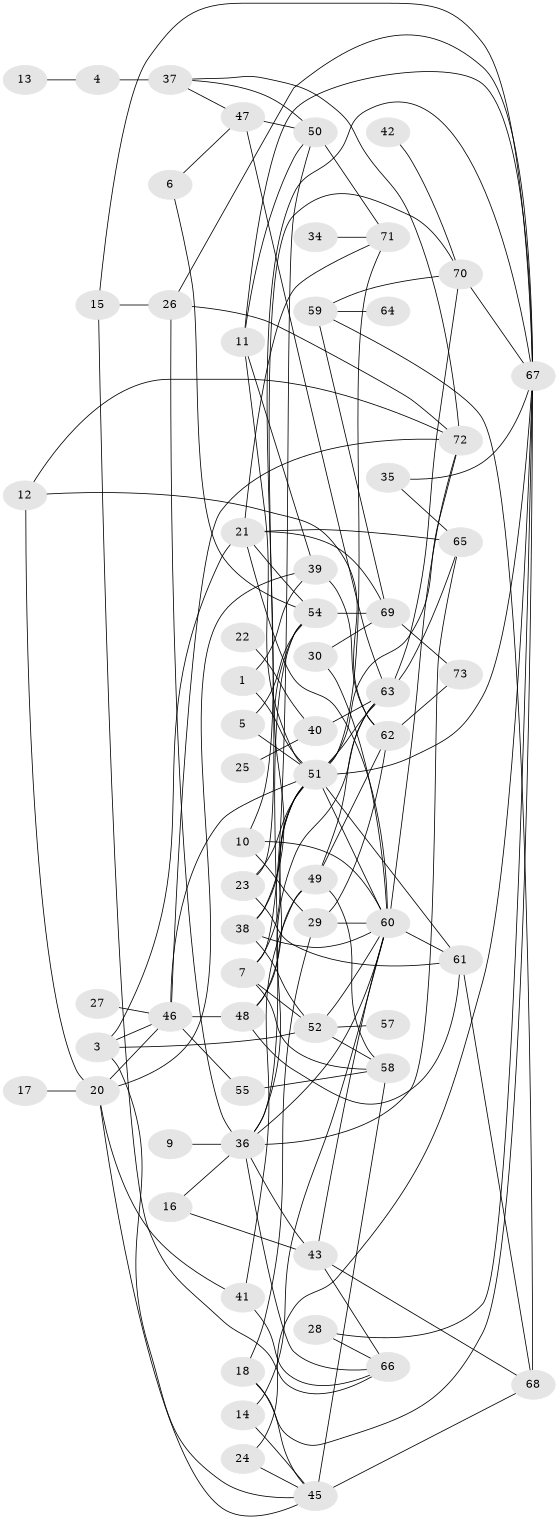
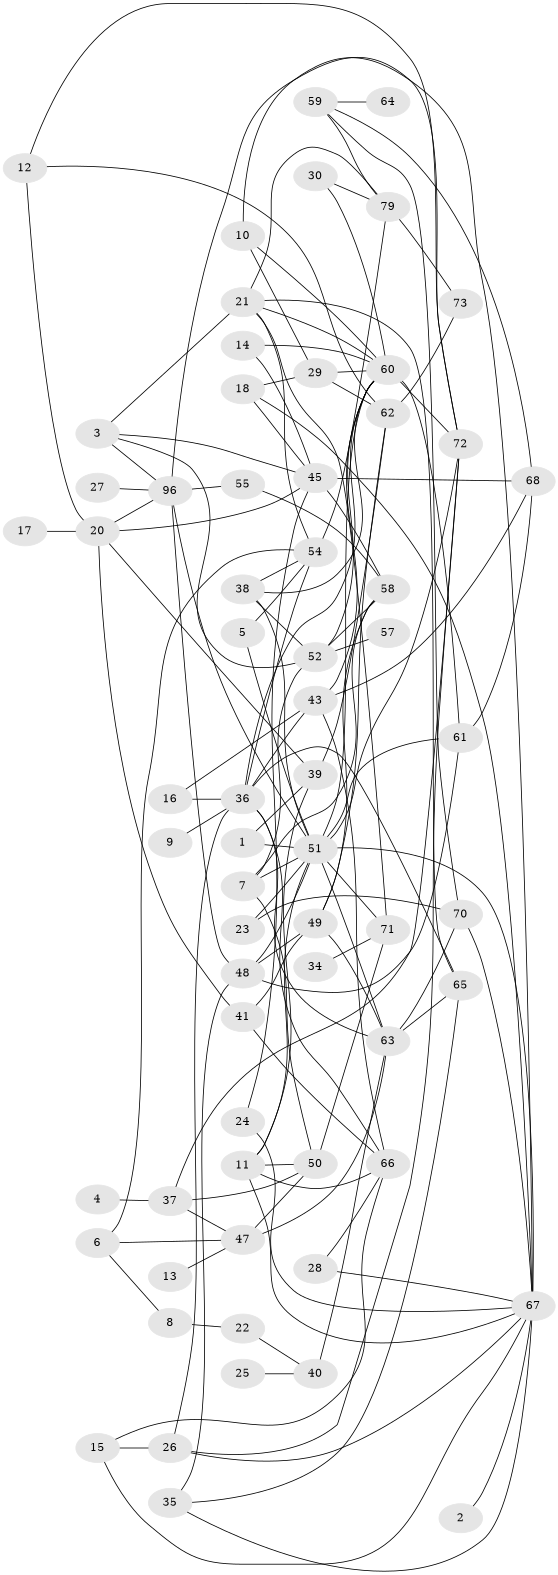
edge "13" -- "4": now "13" -- "47"
node "42": removed
node "69": label "69" -> "79"
edge "23" -- "61": removed
node "46": label "46" -> "96"
edge "66" -- "11": added
edge "48" -- "35": added
node "8": added
node "2": added
